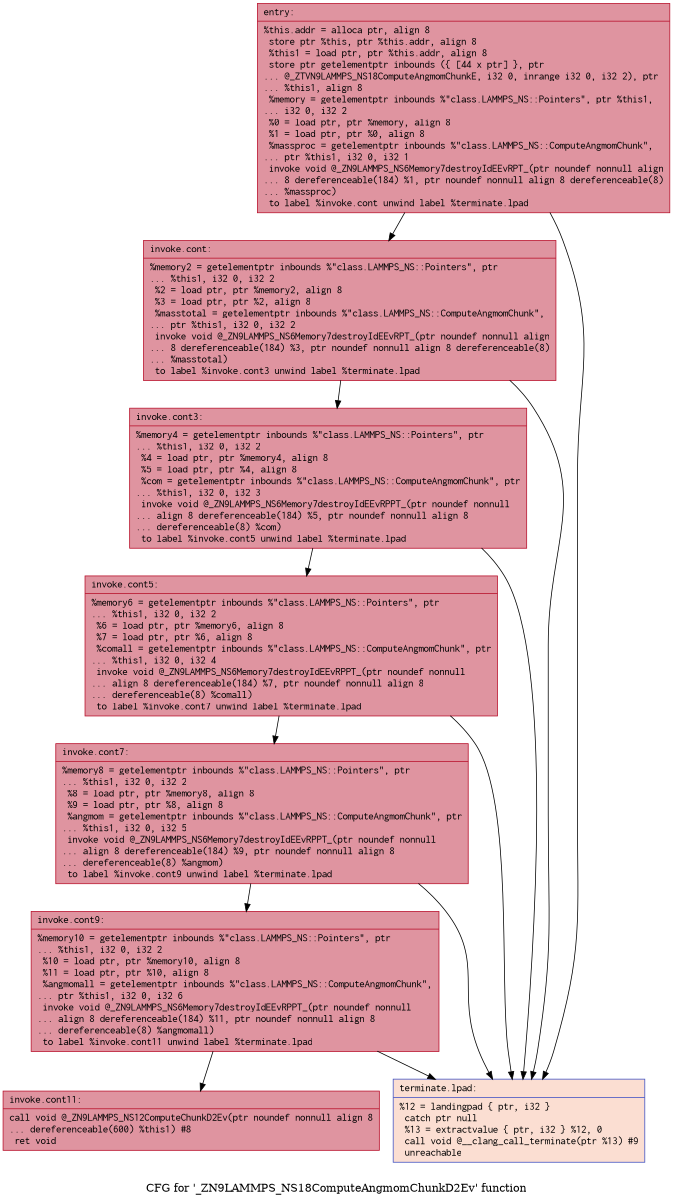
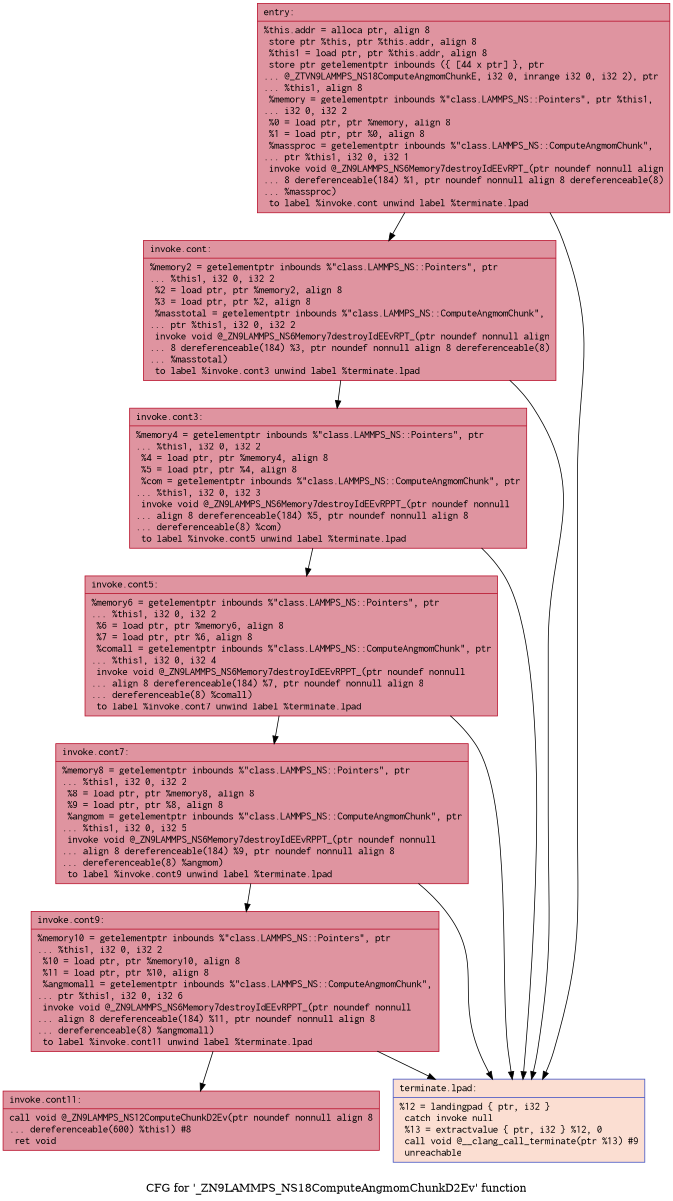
node "terminate.lpad:": text "catch ptr null" -> "catch invoke null"
